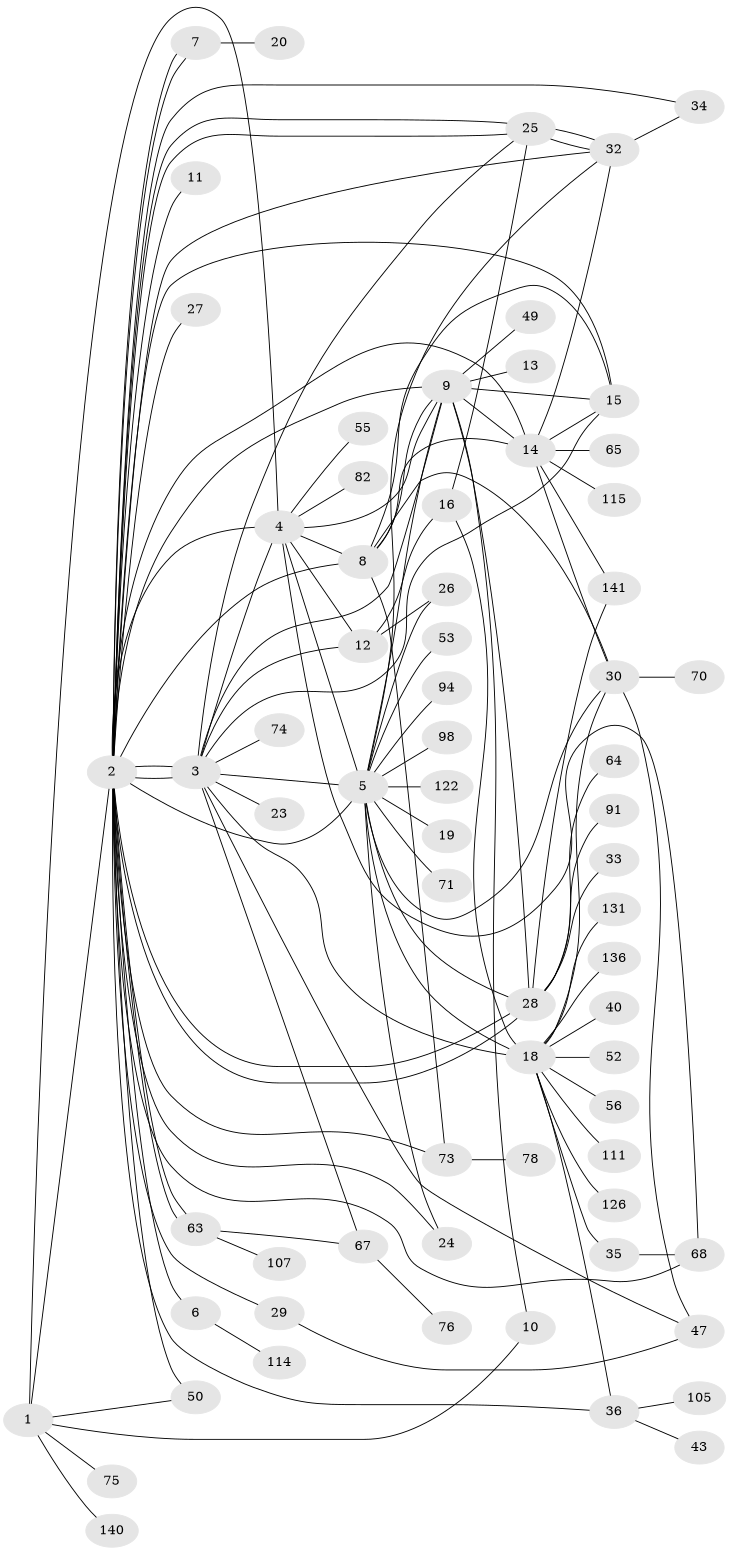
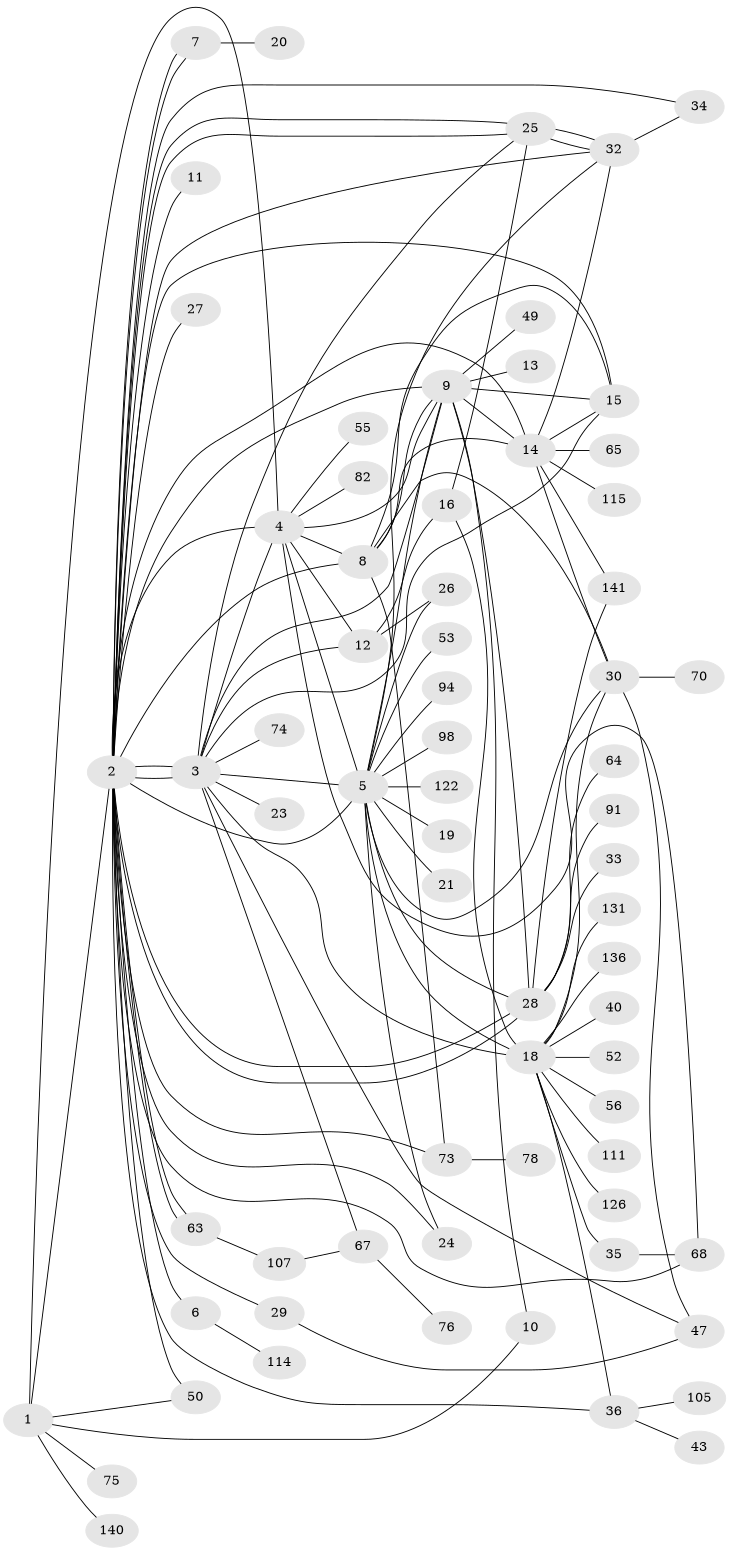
node "71": label "71" -> "21"
edge "63" -- "67": now "107" -- "67"
